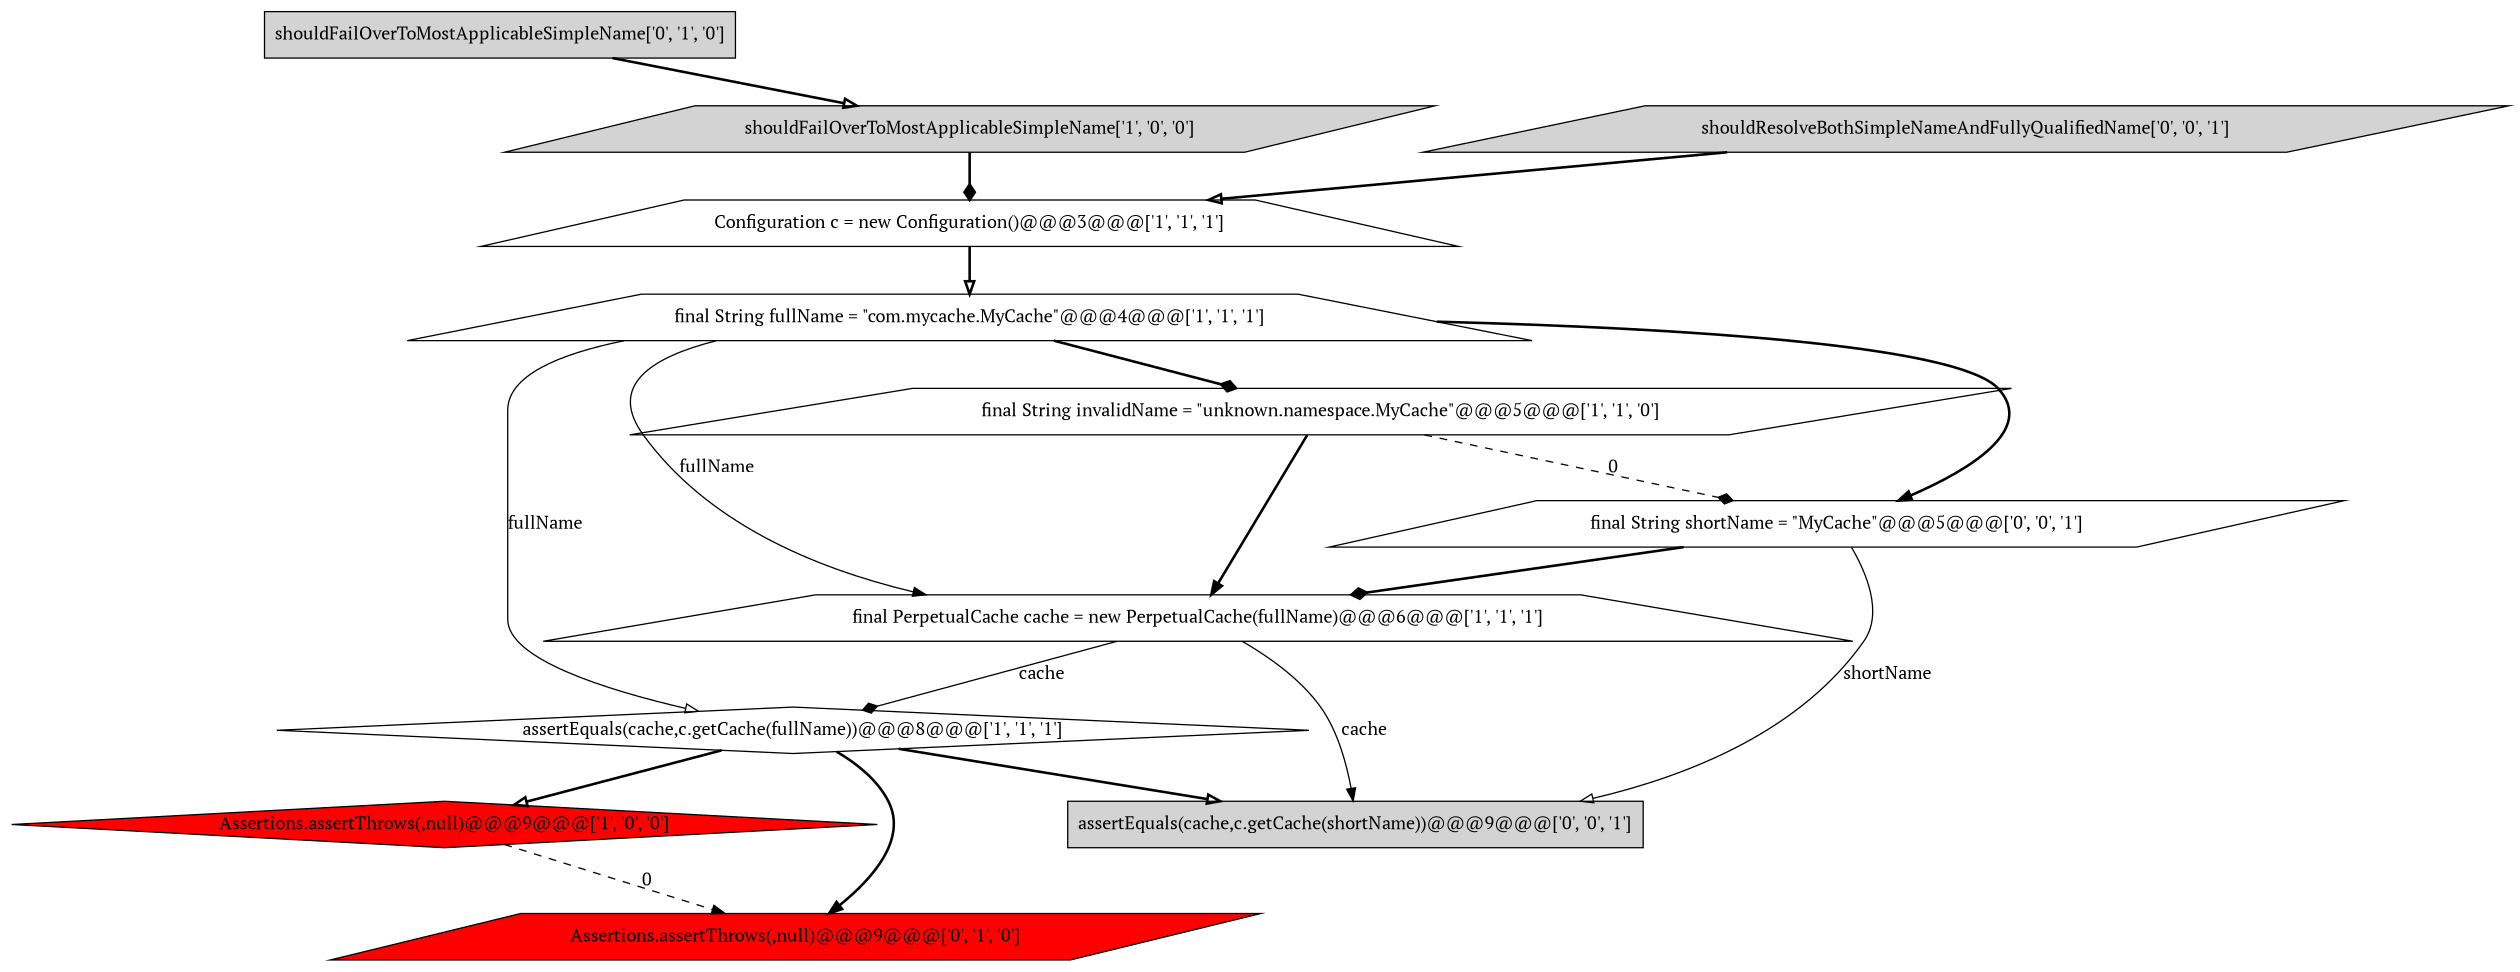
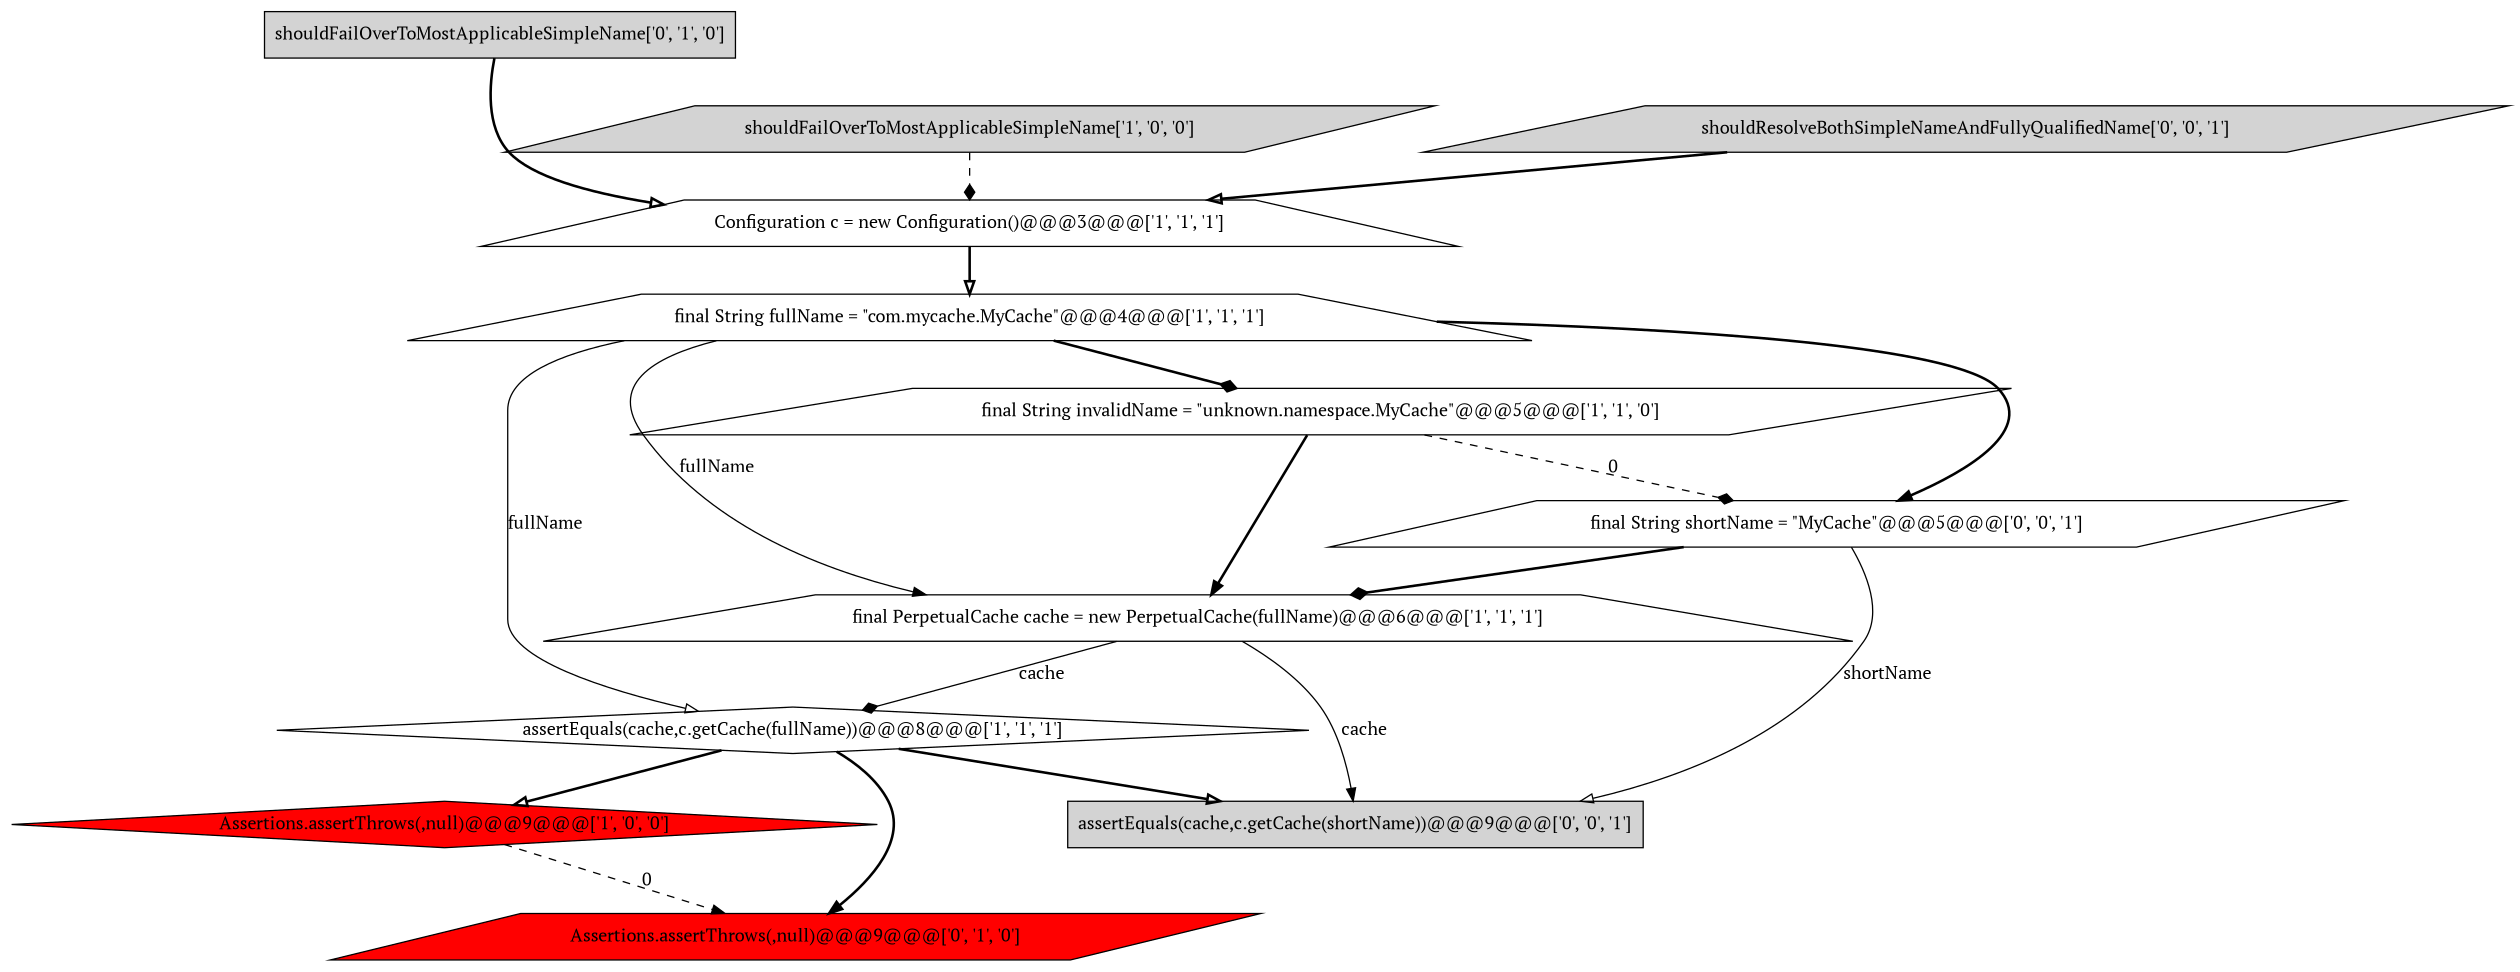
edge "shouldFailOverToMostApplicableSimpleName['0', '1', '0']" -> "shouldFailOverToMostApplicableSimpleName['1', '0', '0']": now "shouldFailOverToMostApplicableSimpleName['0', '1', '0']" -> "Configuration c = new Configuration()@@@3@@@['1', '1', '1']"
edge "shouldFailOverToMostApplicableSimpleName['1', '0', '0']" -> "Configuration c = new Configuration()@@@3@@@['1', '1', '1']": style bold -> dashed
